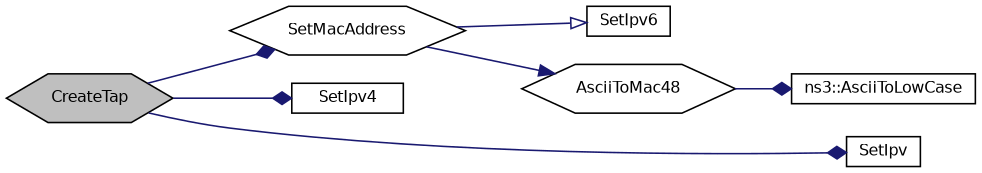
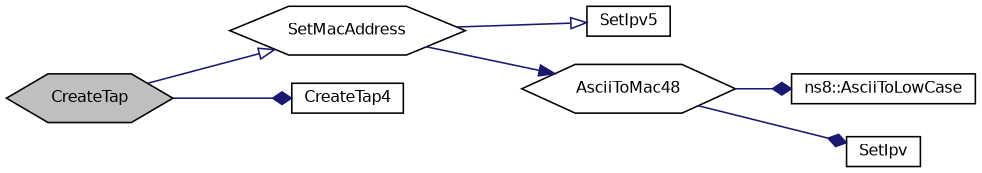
node "SetIpv6": label "SetIpv6" -> "SetIpv5"
edge "CreateTap" -> "SetMacAddress": arrowhead diamond -> onormal
node "ns3::AsciiToLowCase": label "ns3::AsciiToLowCase" -> "ns8::AsciiToLowCase"
node "SetIpv4": label "SetIpv4" -> "CreateTap4"
edge "CreateTap" -> "SetIpv": now "AsciiToMac48" -> "SetIpv"
